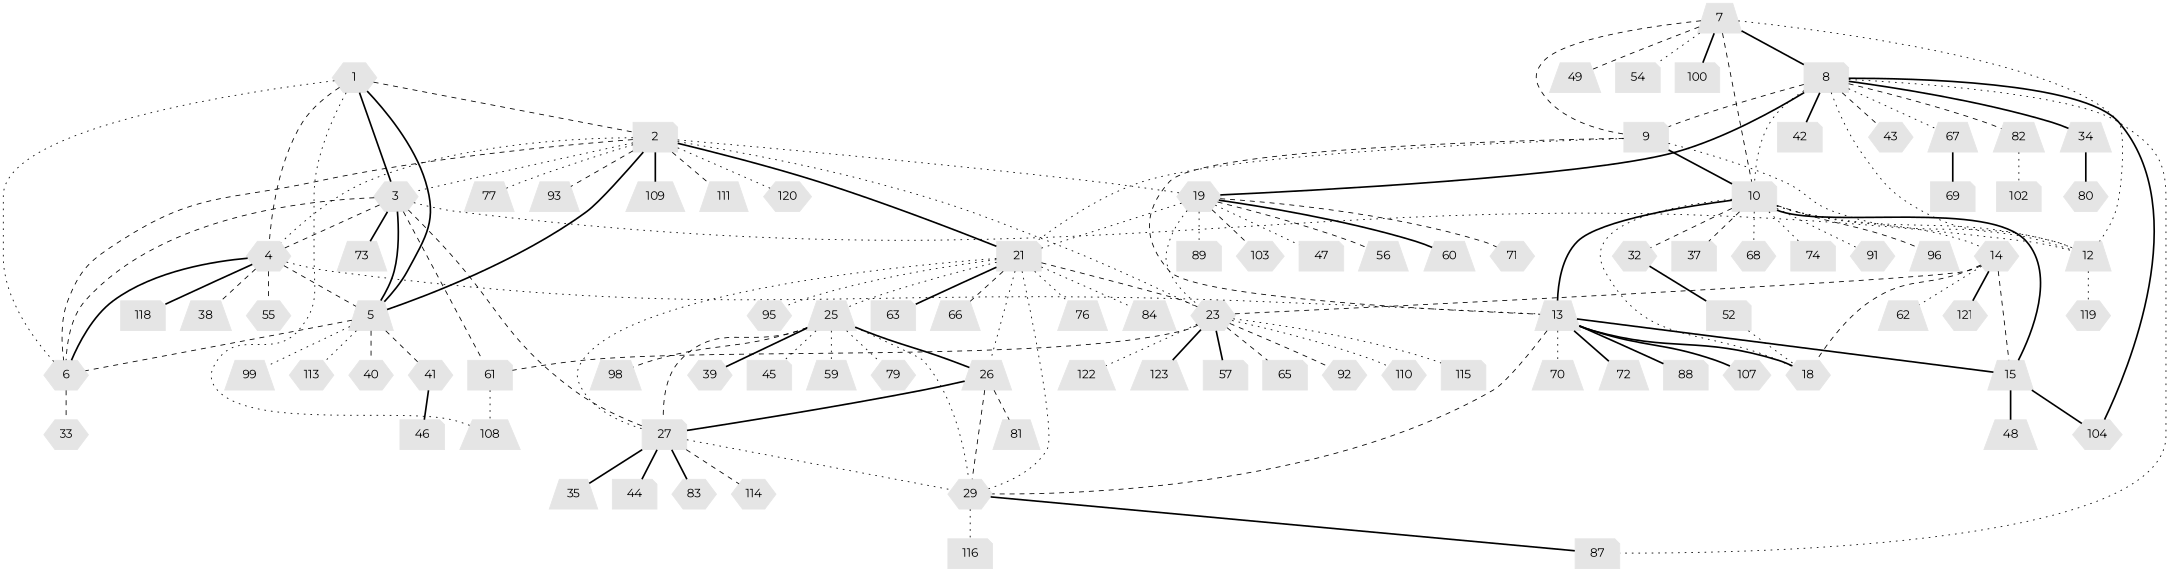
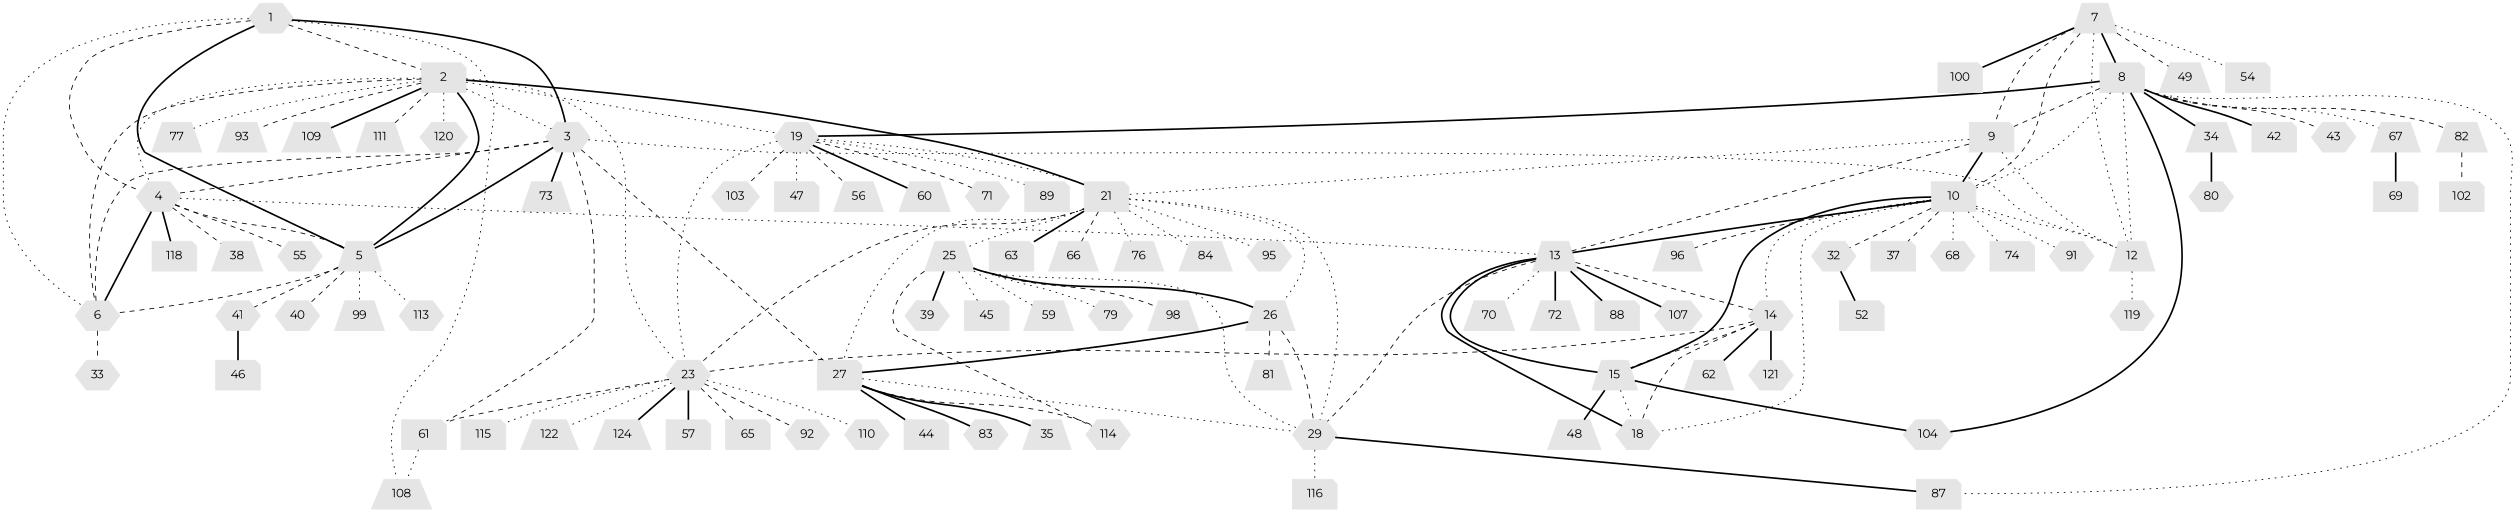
edge "82" -- "102": style dotted -> dashed
edge "13" -- "14": added
edge "14" -- "62": style dotted -> bold
edge "25" -- "27": now "25" -- "114"
edge "52" -- "18": now "15" -- "18"
node "123": label "123" -> "124"
